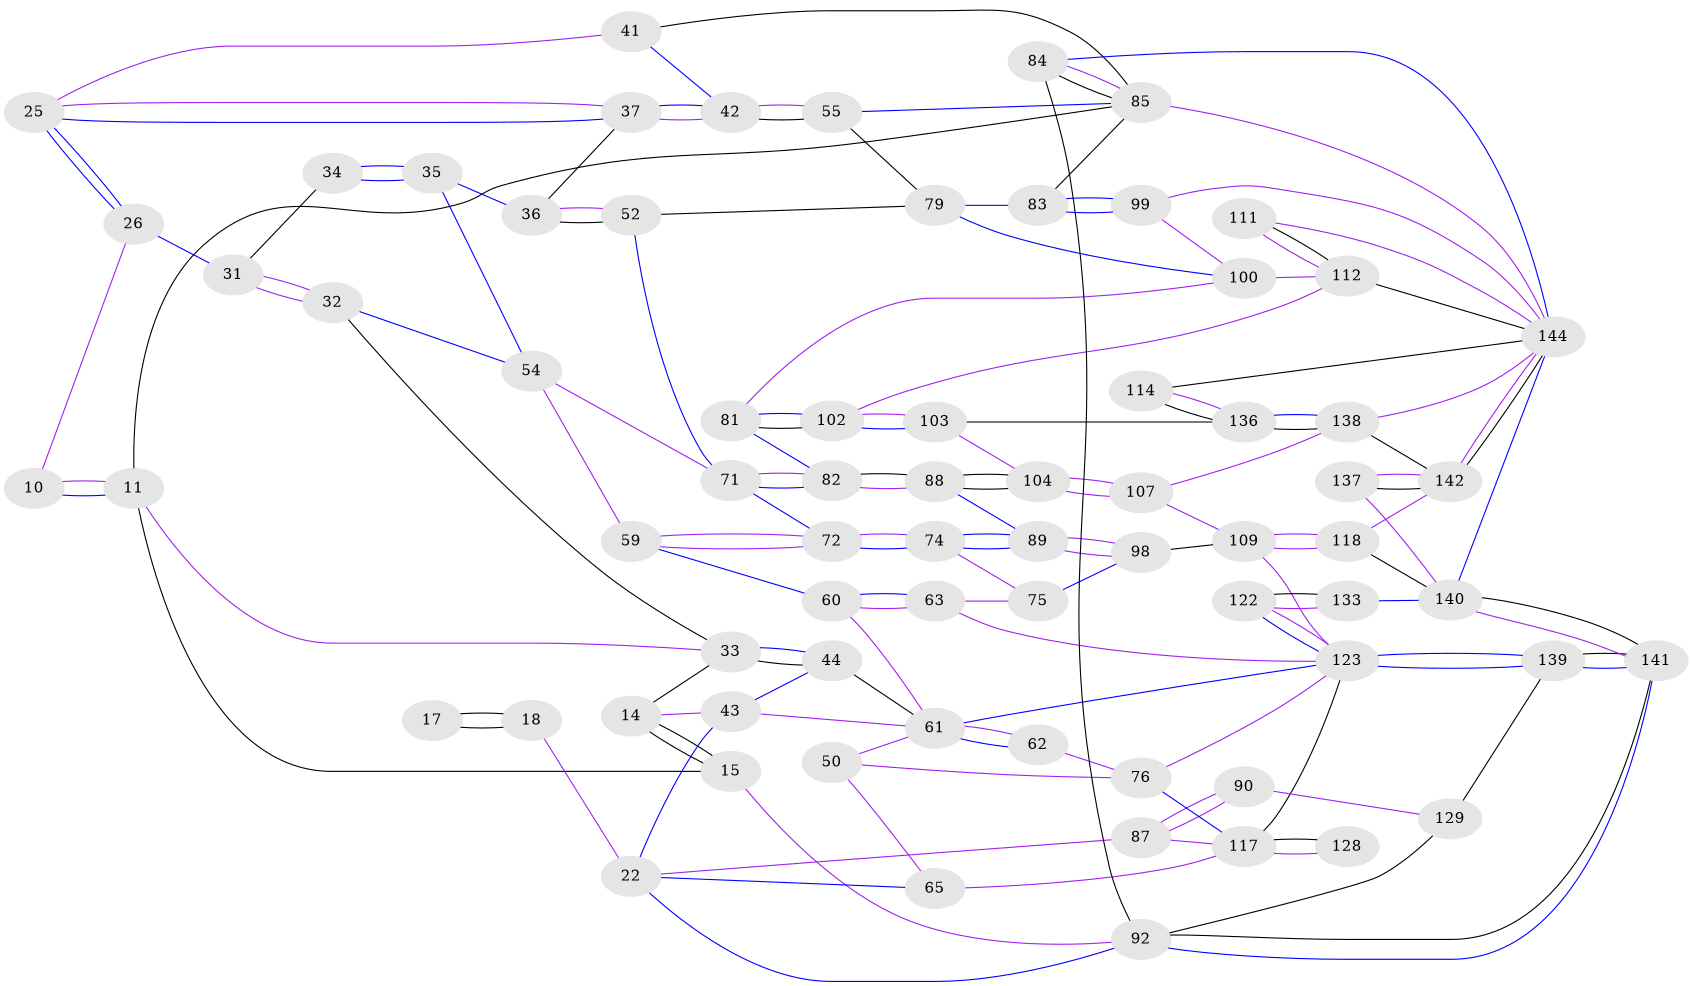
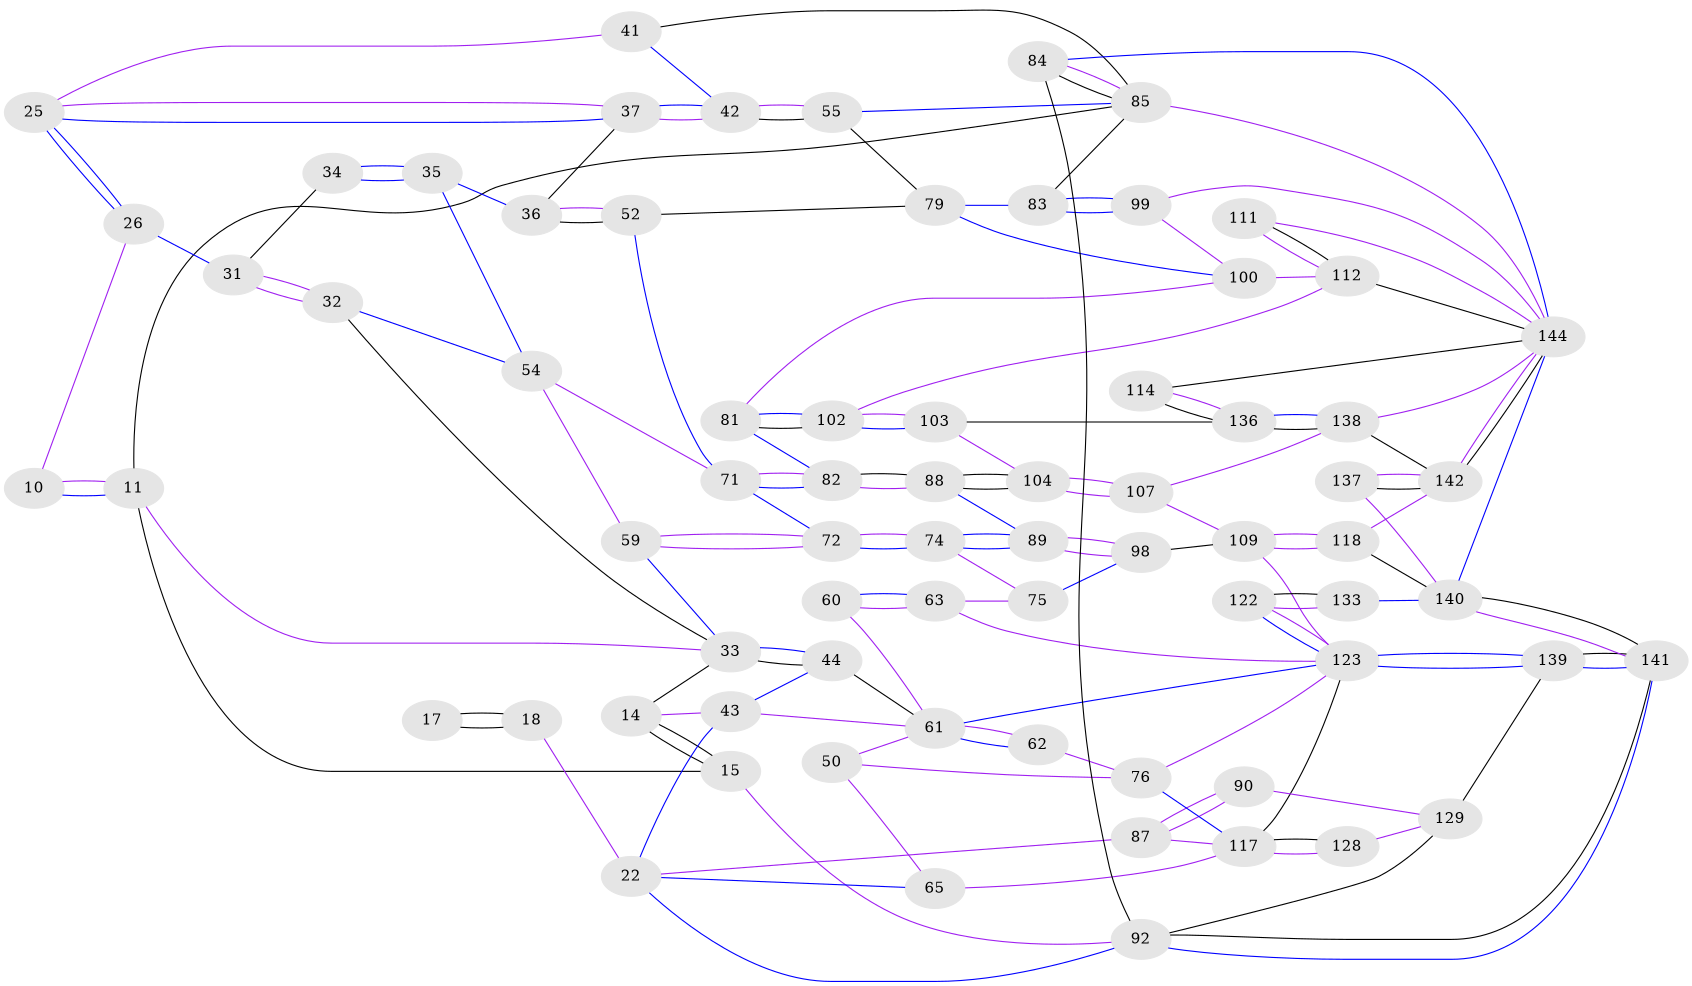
edge "59" -- "60": now "59" -- "33"
edge "129" -- "128": added
